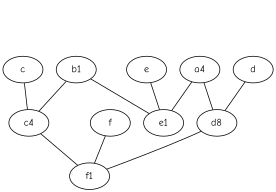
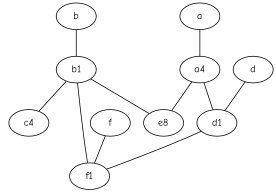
node "b": added
node "a": added
node "c": removed
node "e": removed
node "e1": label "e1" -> "e8"
node "d8": label "d8" -> "d1"
edge "c4" -- "f1": now "b1" -- "f1"
